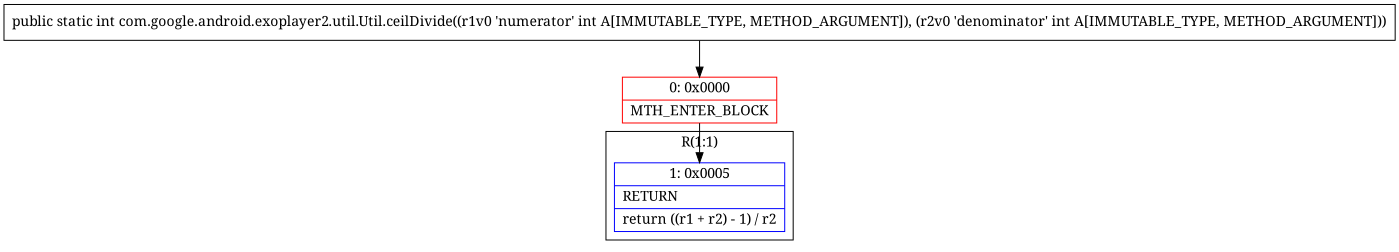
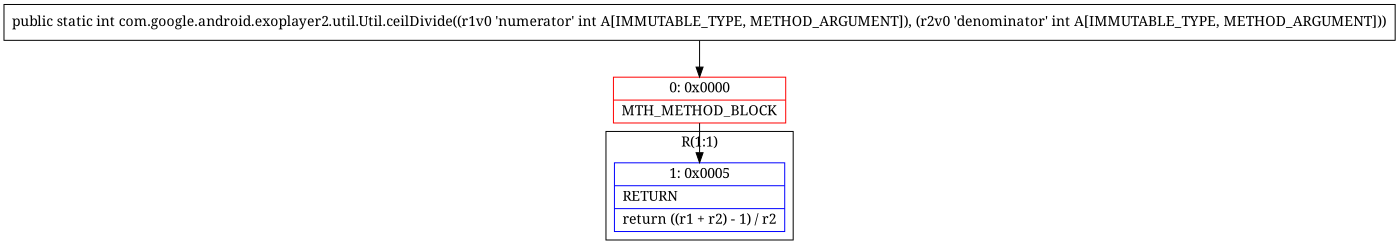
node "0: 0x0000": text "MTH_ENTER_BLOCK" -> "MTH_METHOD_BLOCK"
